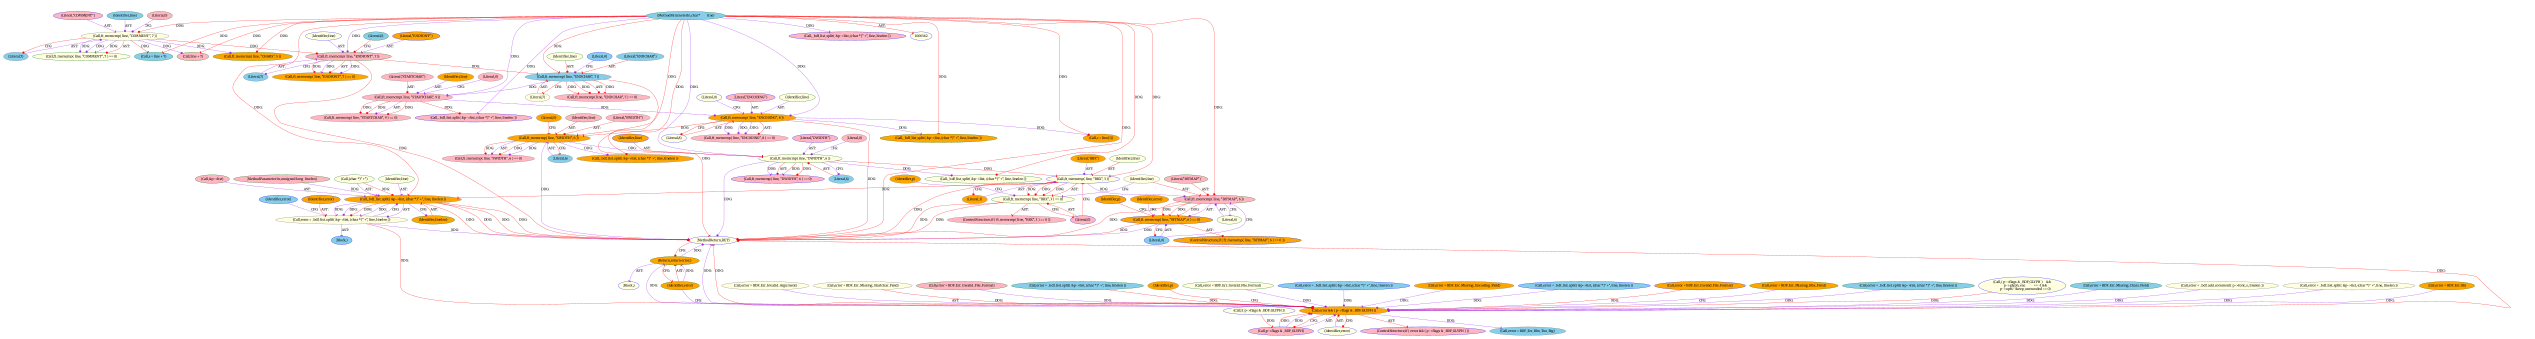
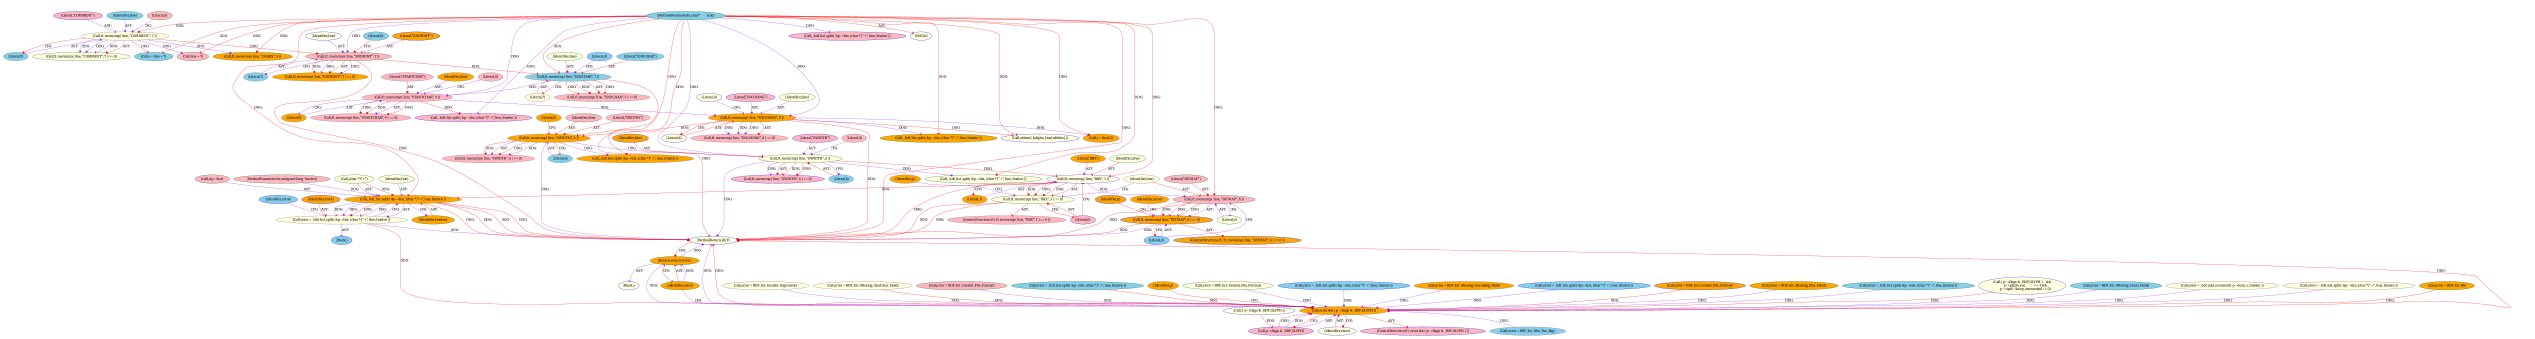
node "(Literal,9)": added
node "(Call,sbitset( hdigits, line[nibbles] ))": added
edge "(Call,error = BDF_Err_Invalid_Argument)" -> "(Call,error && ( p->flags & _BDF_GLYPH ))": label "AST: " -> "DDG: "
edge "(Call,error = BDF_Err_Missing_Bbx_Field)" -> "(Call,error && ( p->flags & _BDF_GLYPH ))": label "CFG: " -> "DDG: "
edge "(Call,error = BDF_Err_Ok)" -> "(Call,error && ( p->flags & _BDF_GLYPH ))": color purple -> red
edge "(Call,error && ( p->flags & _BDF_GLYPH ))" -> "(Call,error = BDF_Err_Bbx_Too_Big)": reversed
